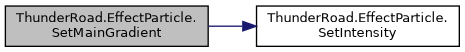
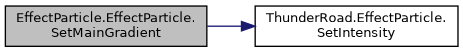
node "ThunderRoad.EffectParticle. SetMainGradient": label "ThunderRoad.EffectParticle. SetMainGradient" -> "EffectParticle.EffectParticle. SetMainGradient"
